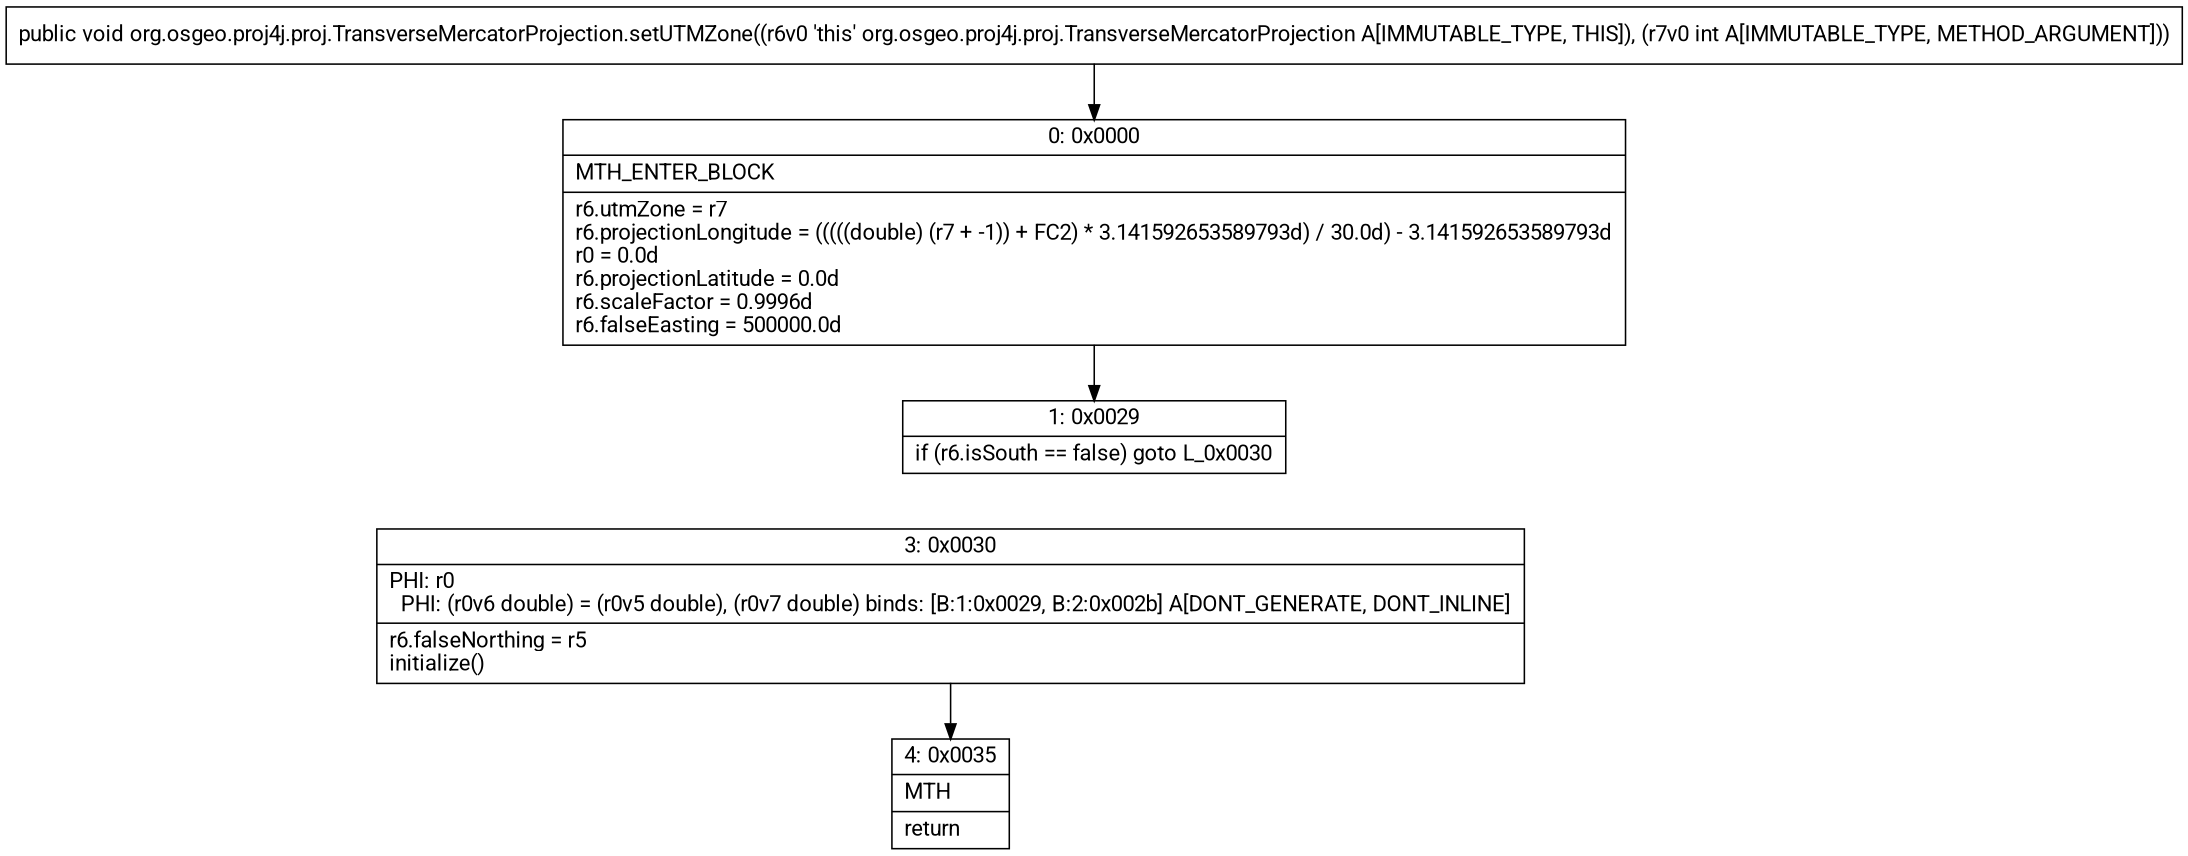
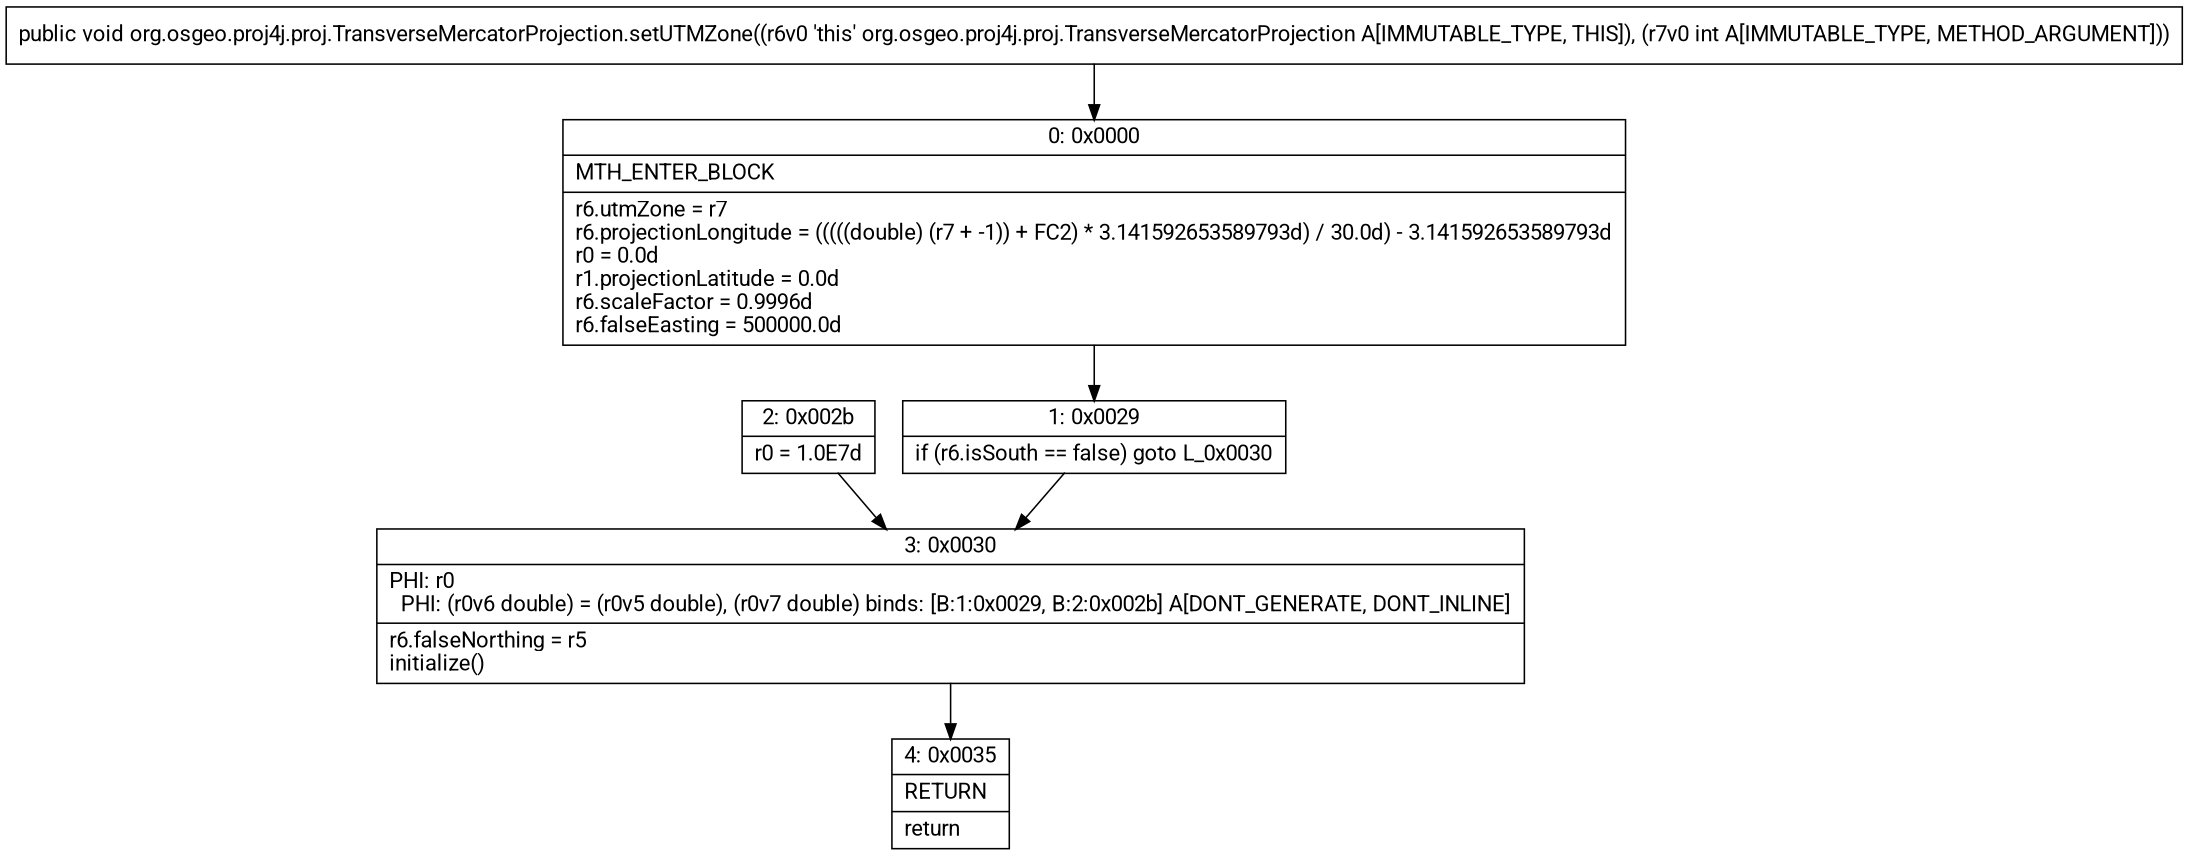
node "0: 0x0000": text "r6.projectionLatitude = 0.0d" -> "r1.projectionLatitude = 0.0d"
node "2: 0x002b": added
edge "1: 0x0029" -> "3: 0x0030": added
node "4: 0x0035": text "MTH" -> "RETURN"
